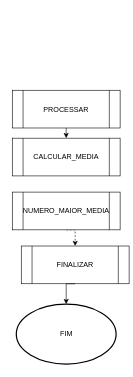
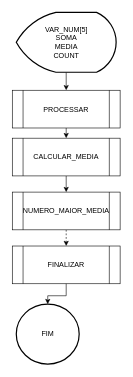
node "VAR_NUM[5] SOMA MEDIA COUNT": added
edge "VAR_NUM[5] SOMA MEDIA COUNT" -> "PROCESSAR": added
edge "CALCULAR_MEDIA" -> "NUMERO_MAIOR_MEDIA": added
node "FINALIZAR": moved (75, 265) -> (66, 265)
node "FIM": size 100x60 -> 63x60
